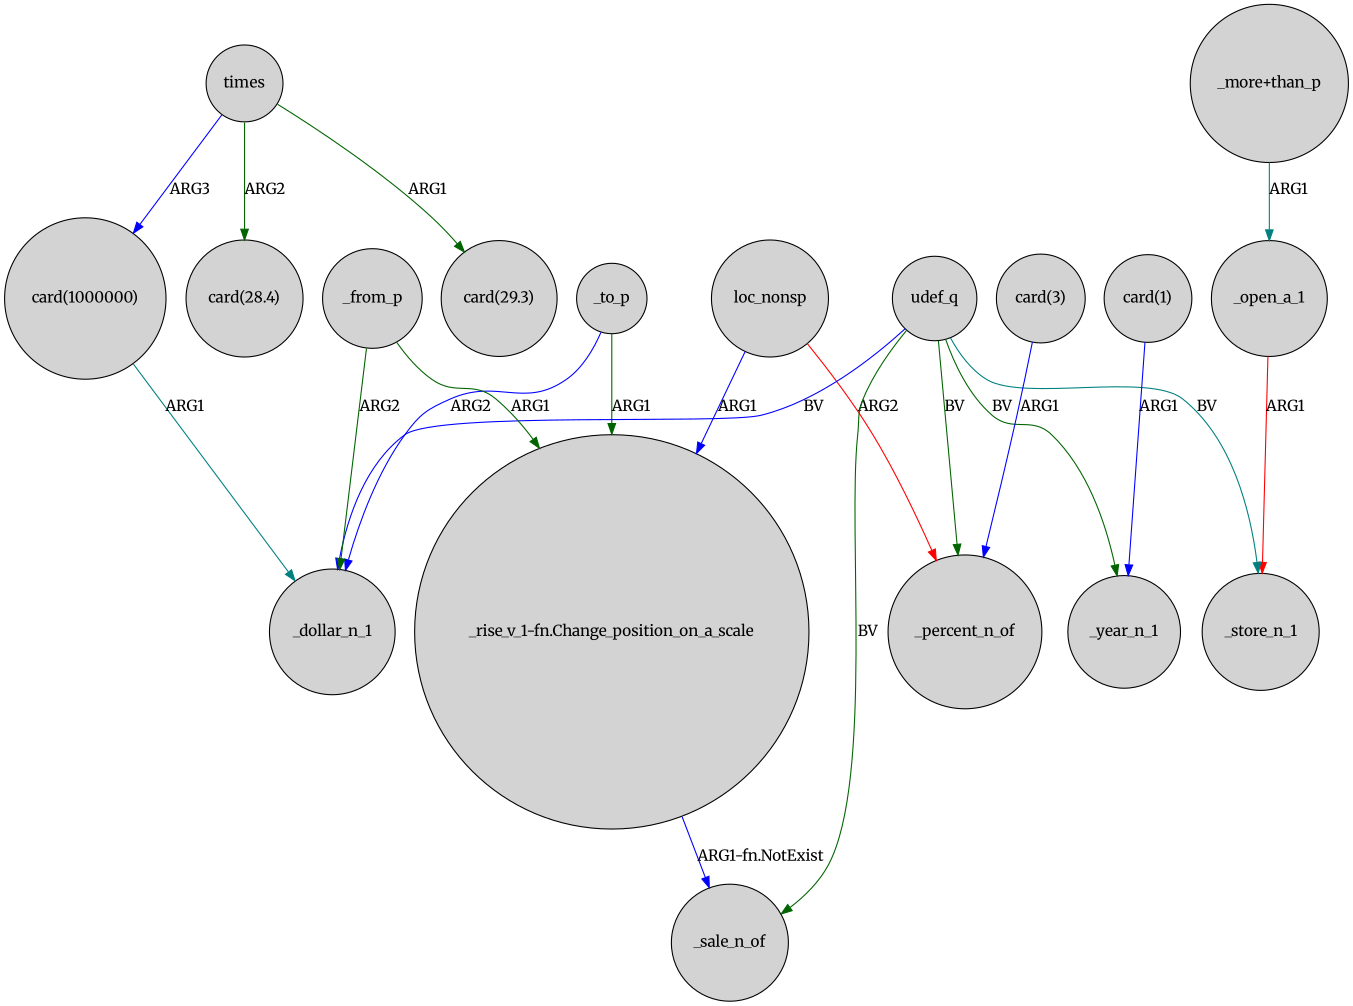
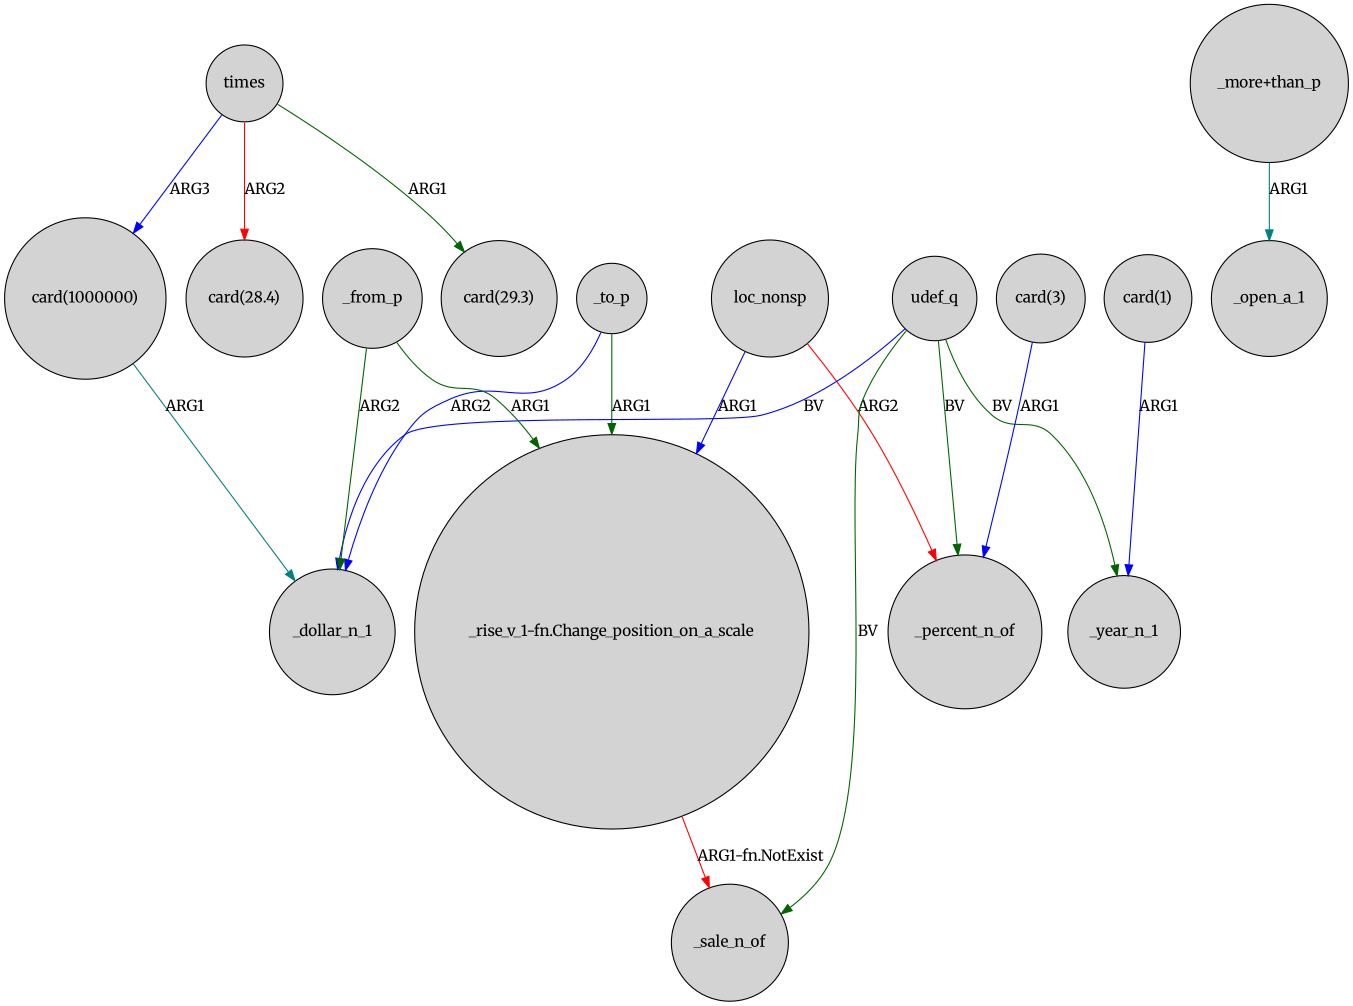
edge "times" -> "card(28.4)": color darkgreen -> red
node "_store_n_1": removed
edge "_rise_v_1-fn.Change_position_on_a_scale" -> "_sale_n_of": color blue -> red
